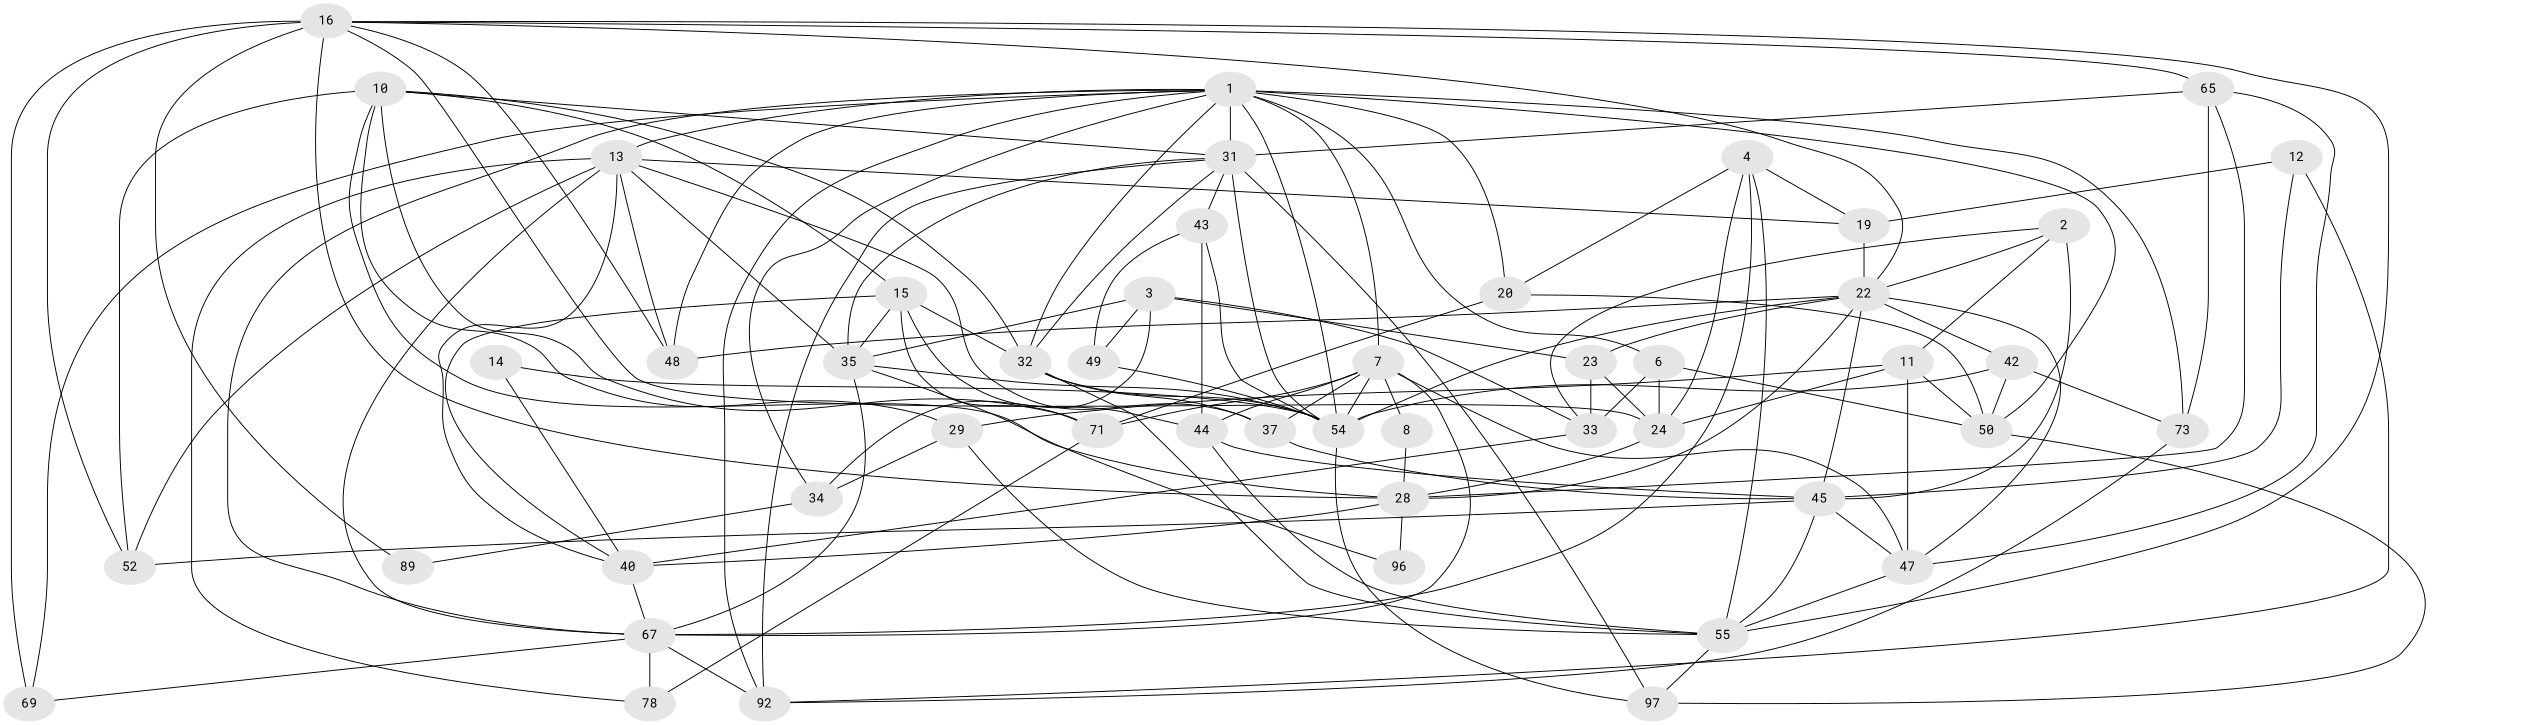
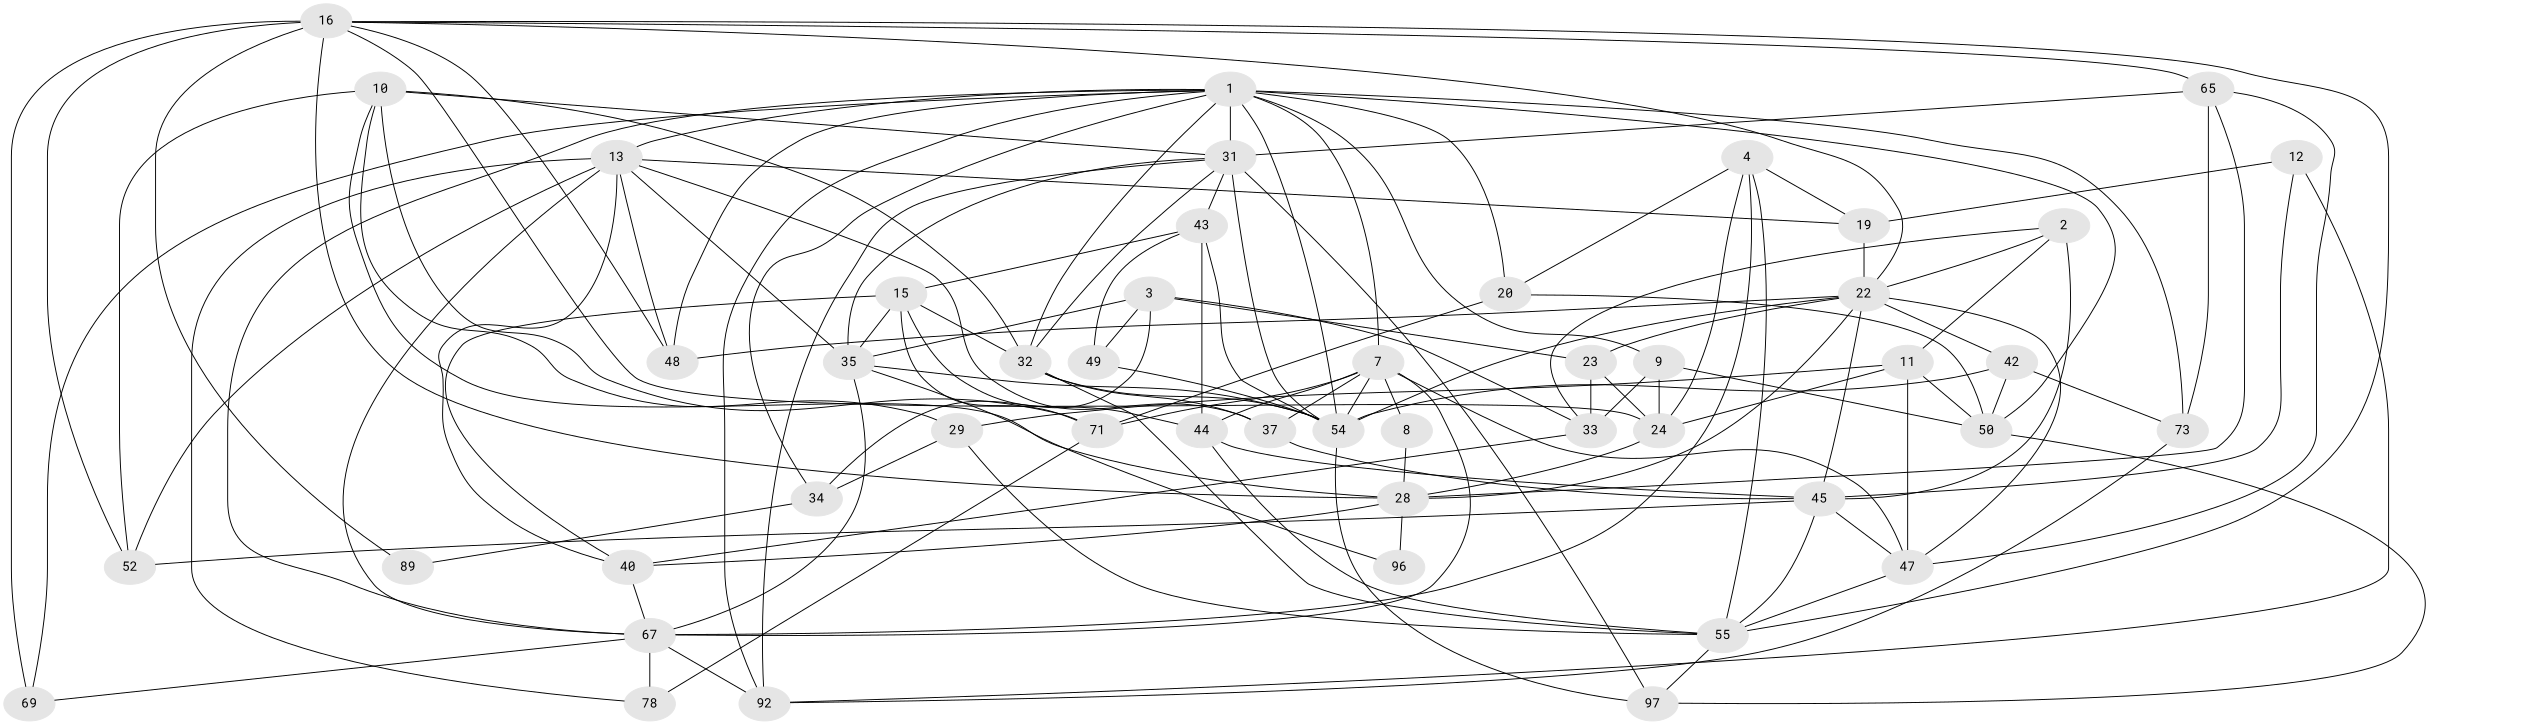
edge "10" -- "15": now "43" -- "15"
node "14": removed
node "6": label "6" -> "9"
